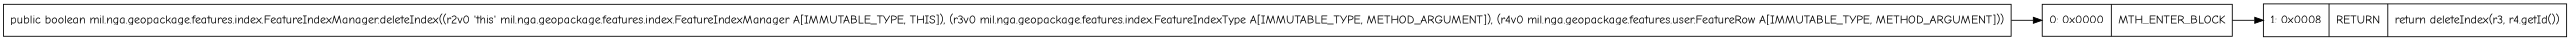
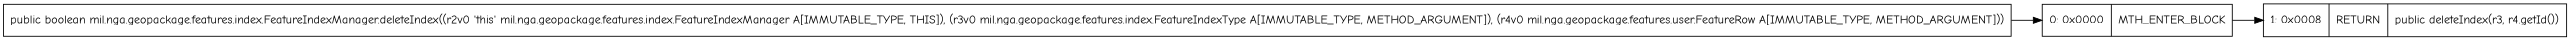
node "1: 0x0008": text "return deleteIndex(r3, r4.getId())" -> "public deleteIndex(r3, r4.getId())"
